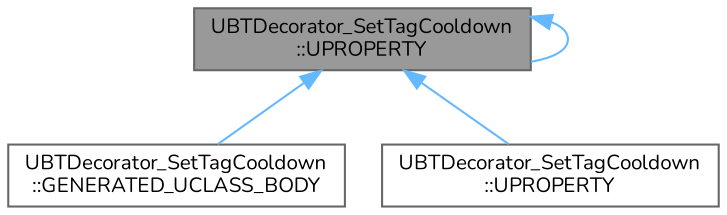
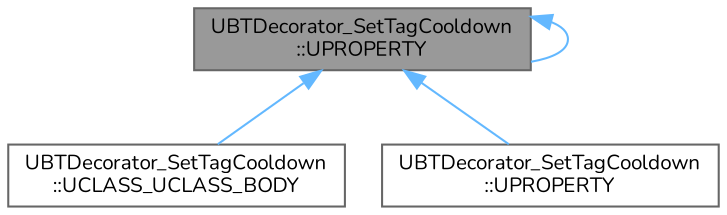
node "UBTDecorator_SetTagCooldown ::GENERATED_UCLASS_BODY": label "UBTDecorator_SetTagCooldown ::GENERATED_UCLASS_BODY" -> "UBTDecorator_SetTagCooldown ::UCLASS_UCLASS_BODY"
